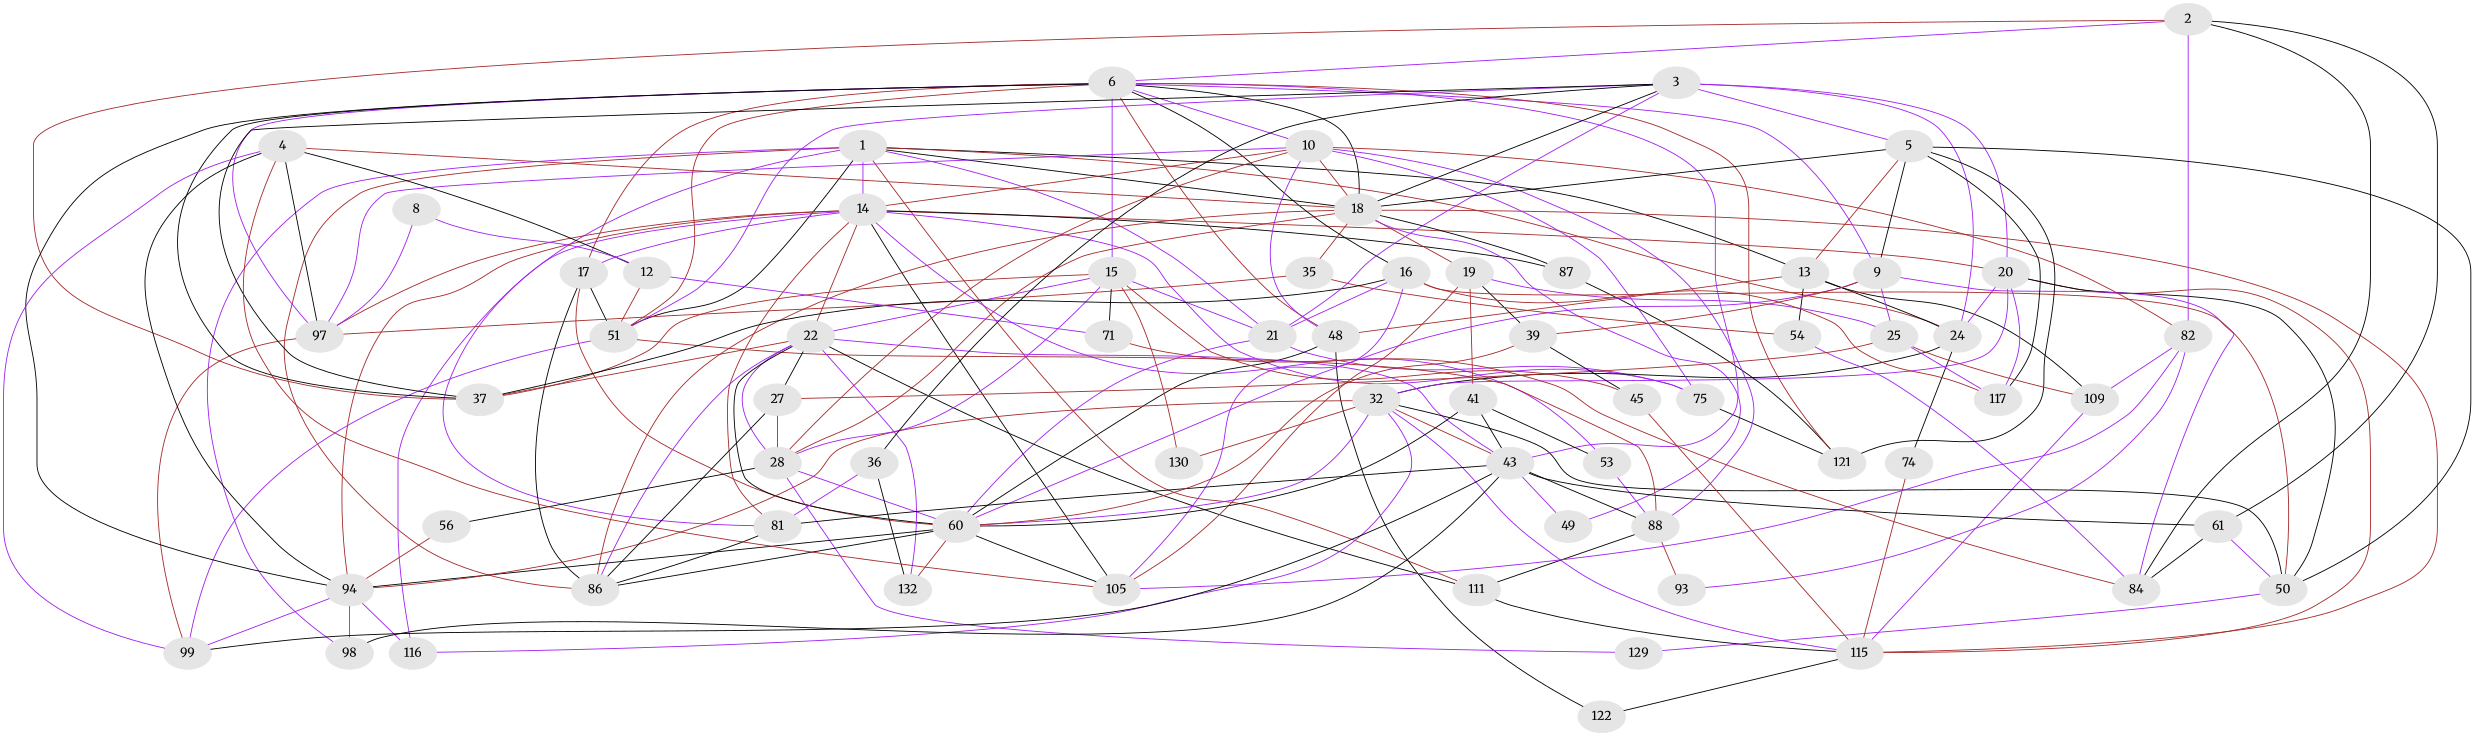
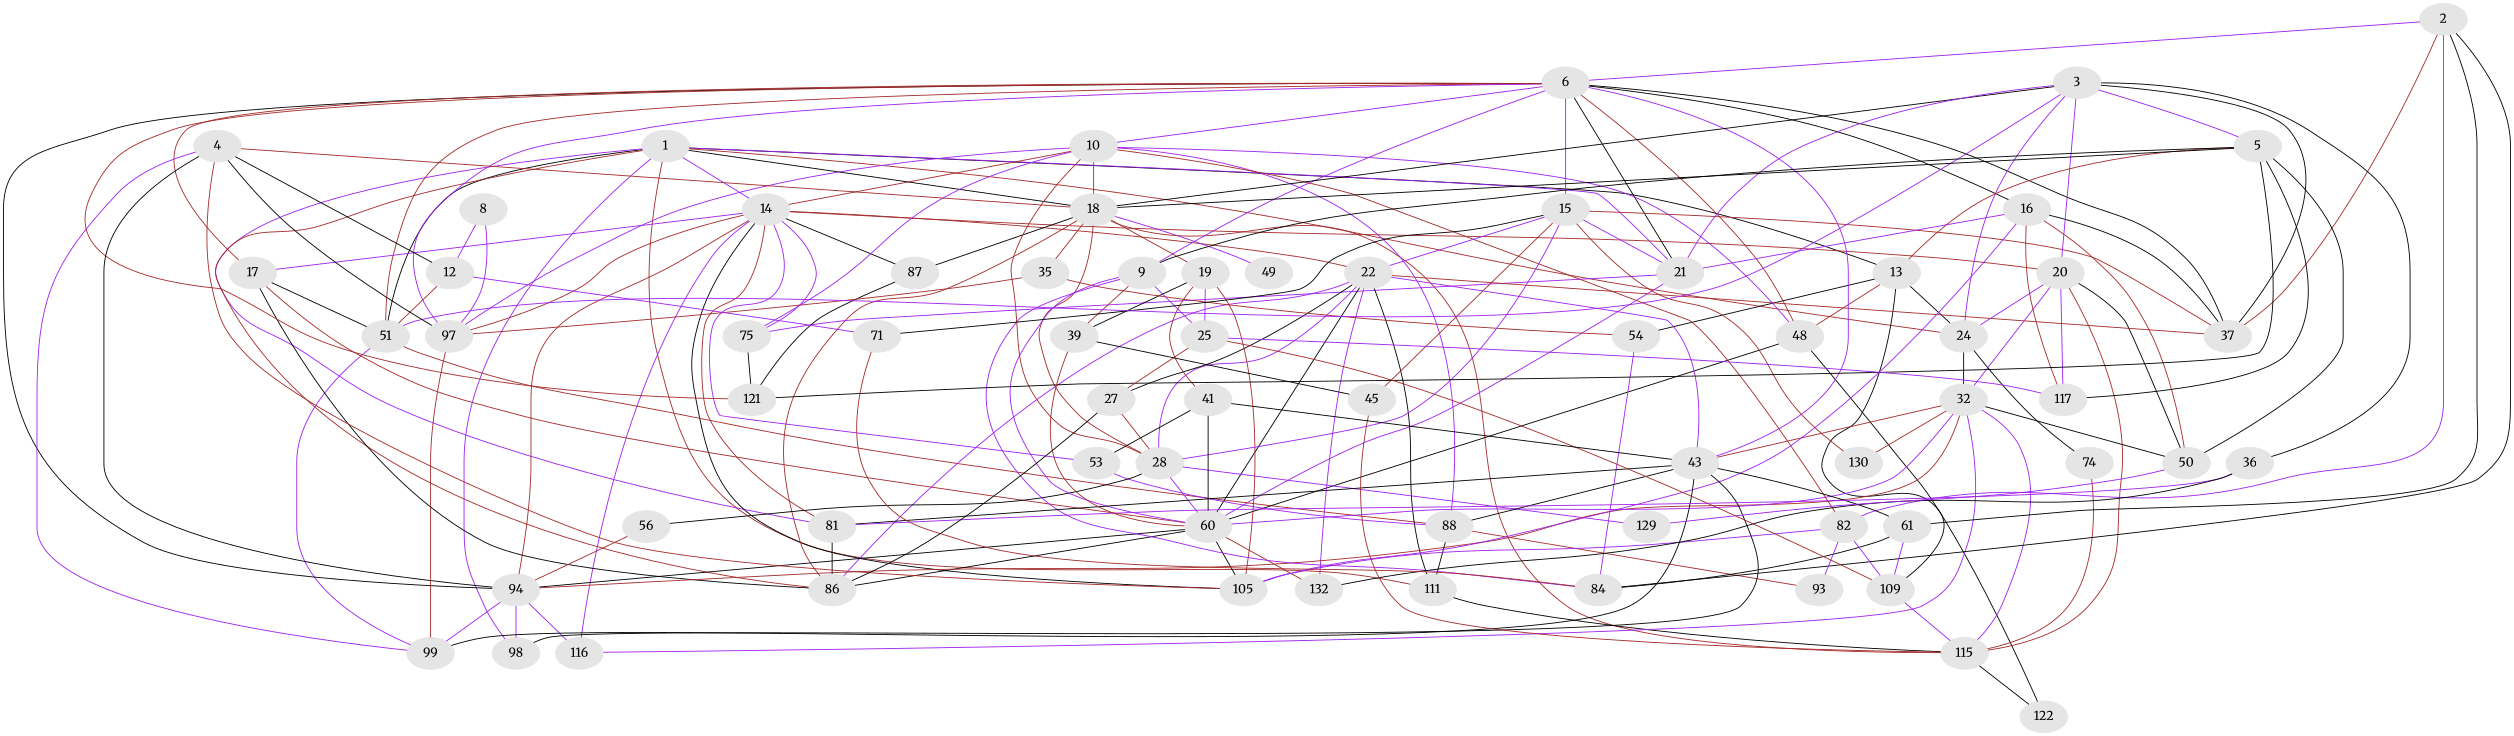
edge "6" -- "18": now "6" -- "21"
edge "43" -- "49": removed
edge "61" -- "50": now "61" -- "109"
